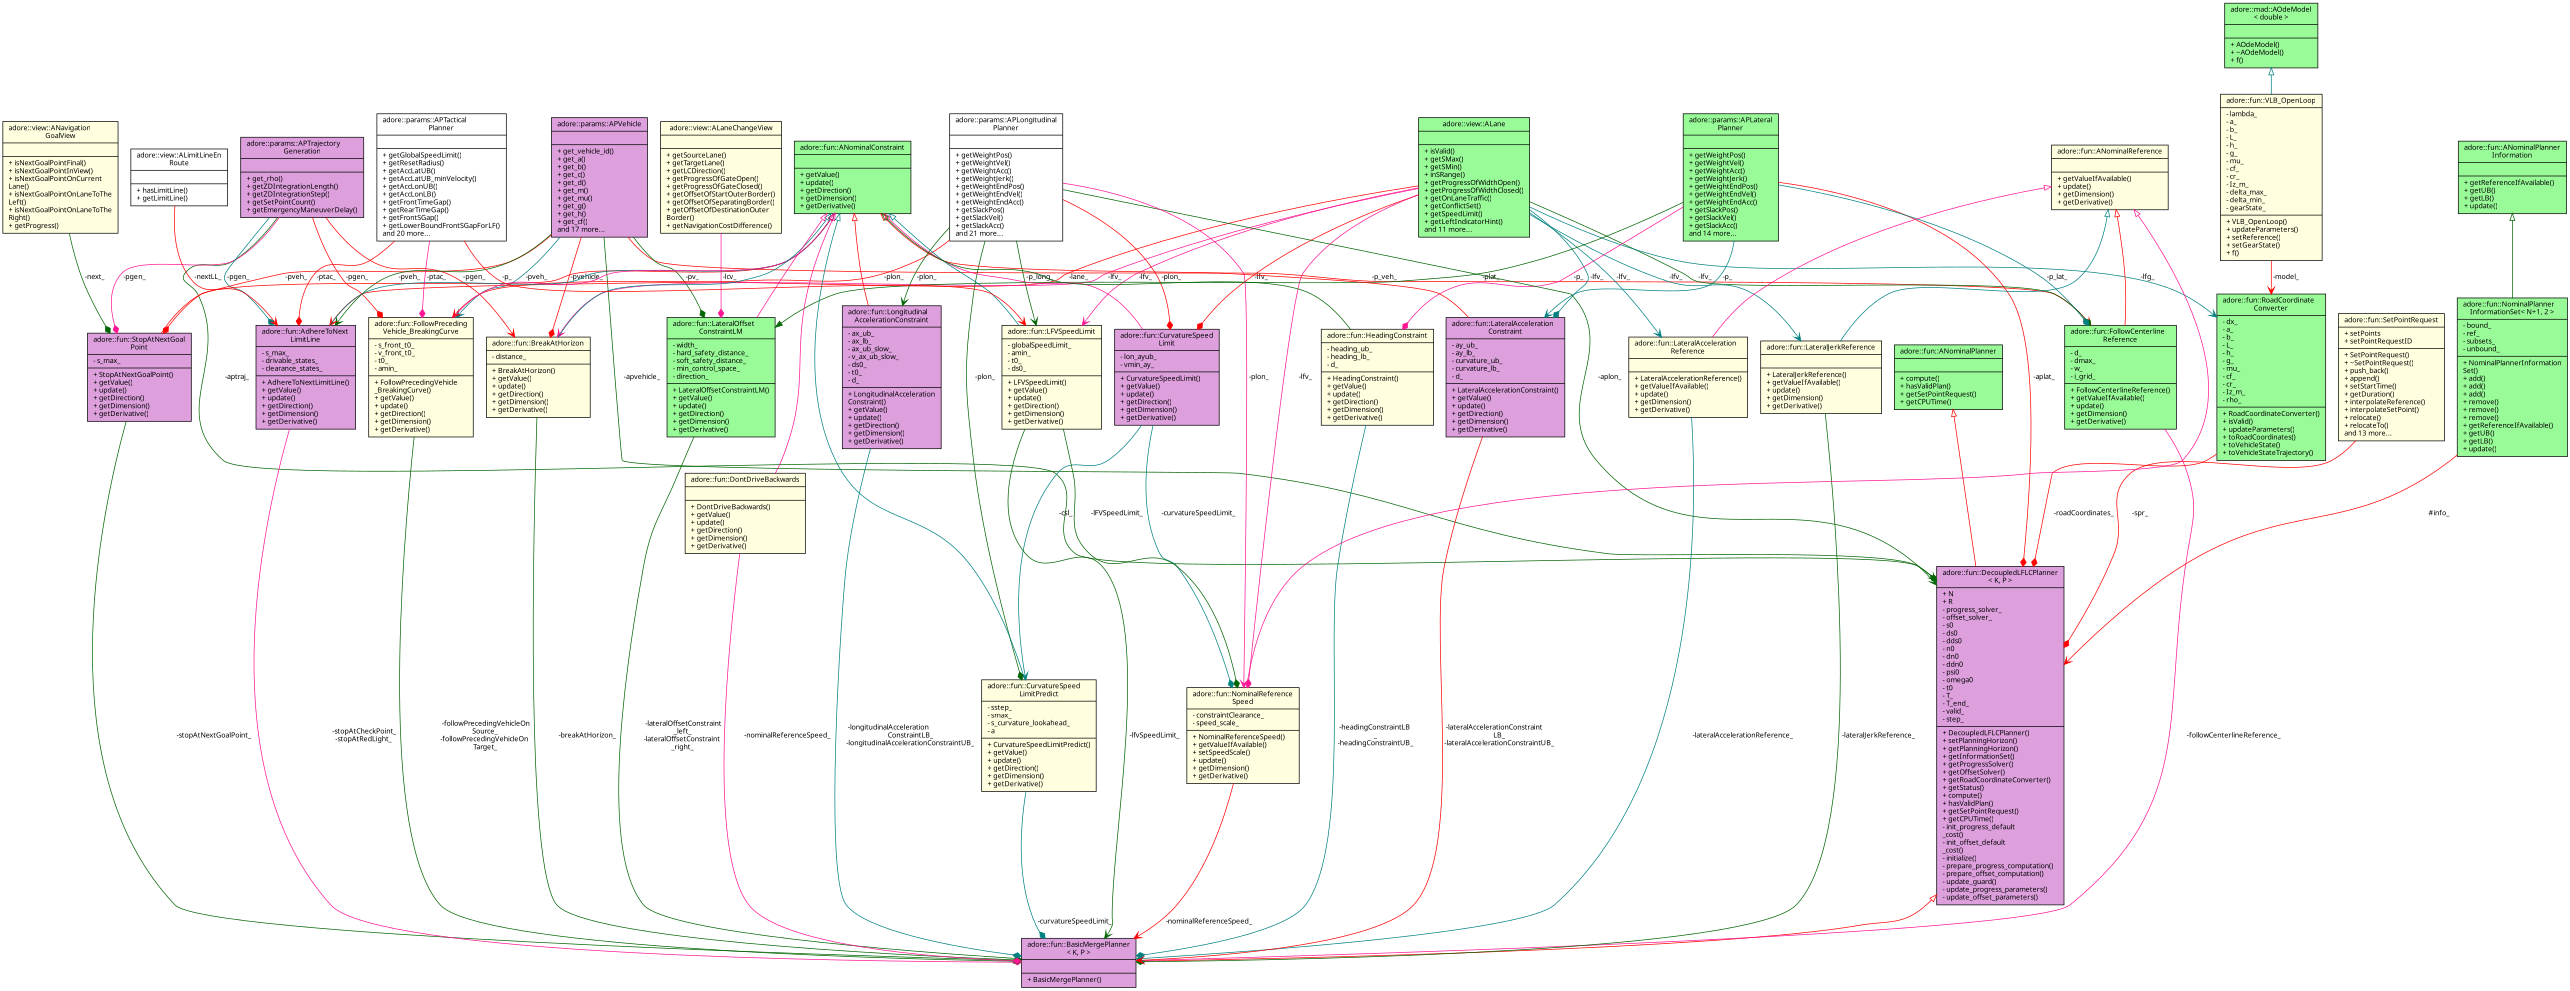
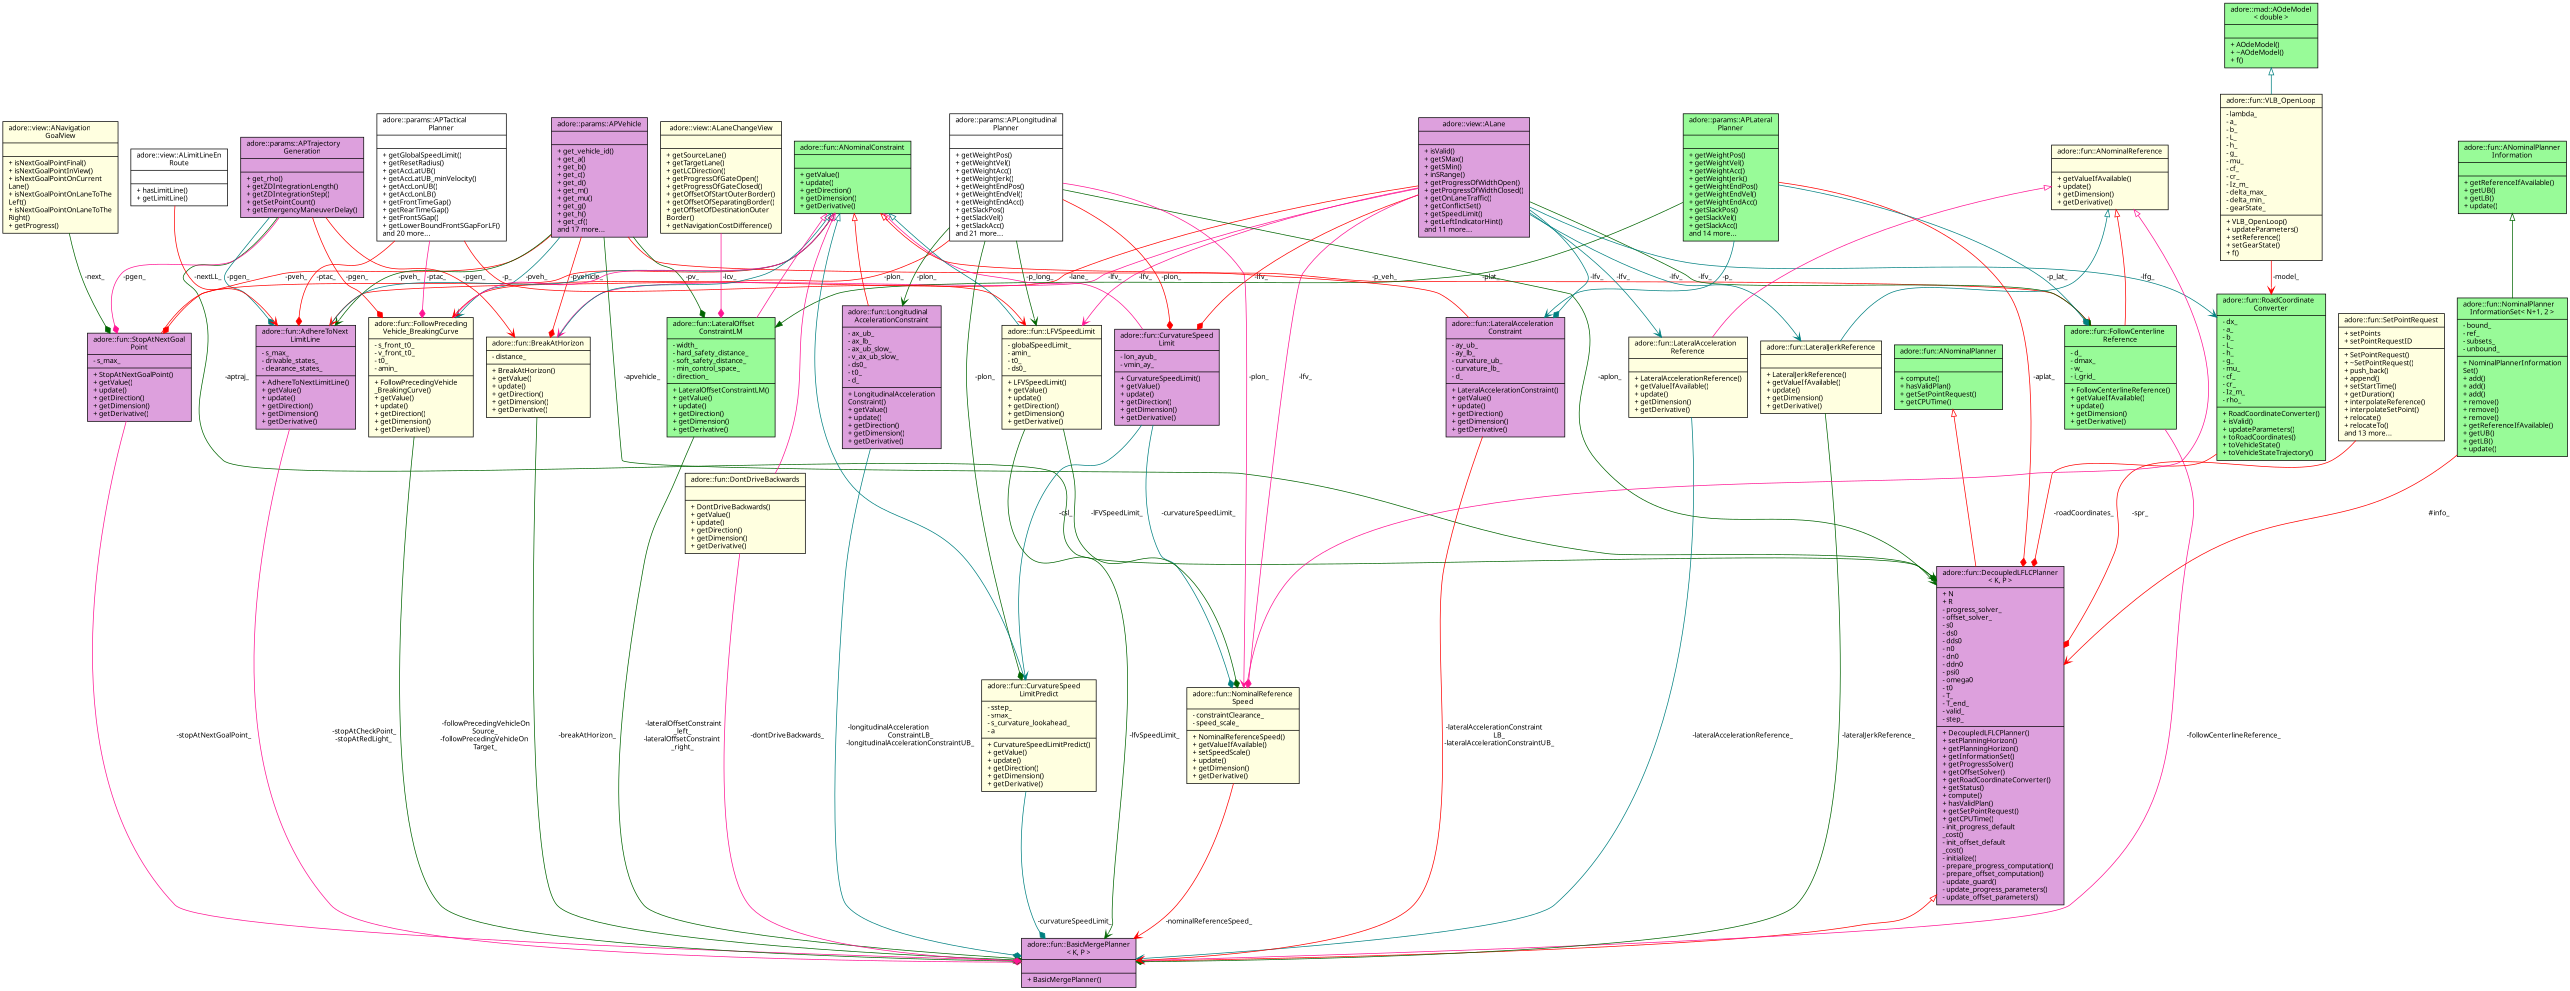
node "adore::view::ALane": fillcolor palegreen -> plum
node "adore::fun::HeadingConstraint": removed
edge "adore::fun::DontDriveBackwards" -> "adore::fun::BasicMergePlanner": label " -nominalReferenceSpeed_" -> " -dontDriveBackwards_"
edge "adore::fun::StopAtNextGoal" -> "adore::fun::BasicMergePlanner": color darkgreen -> deeppink
